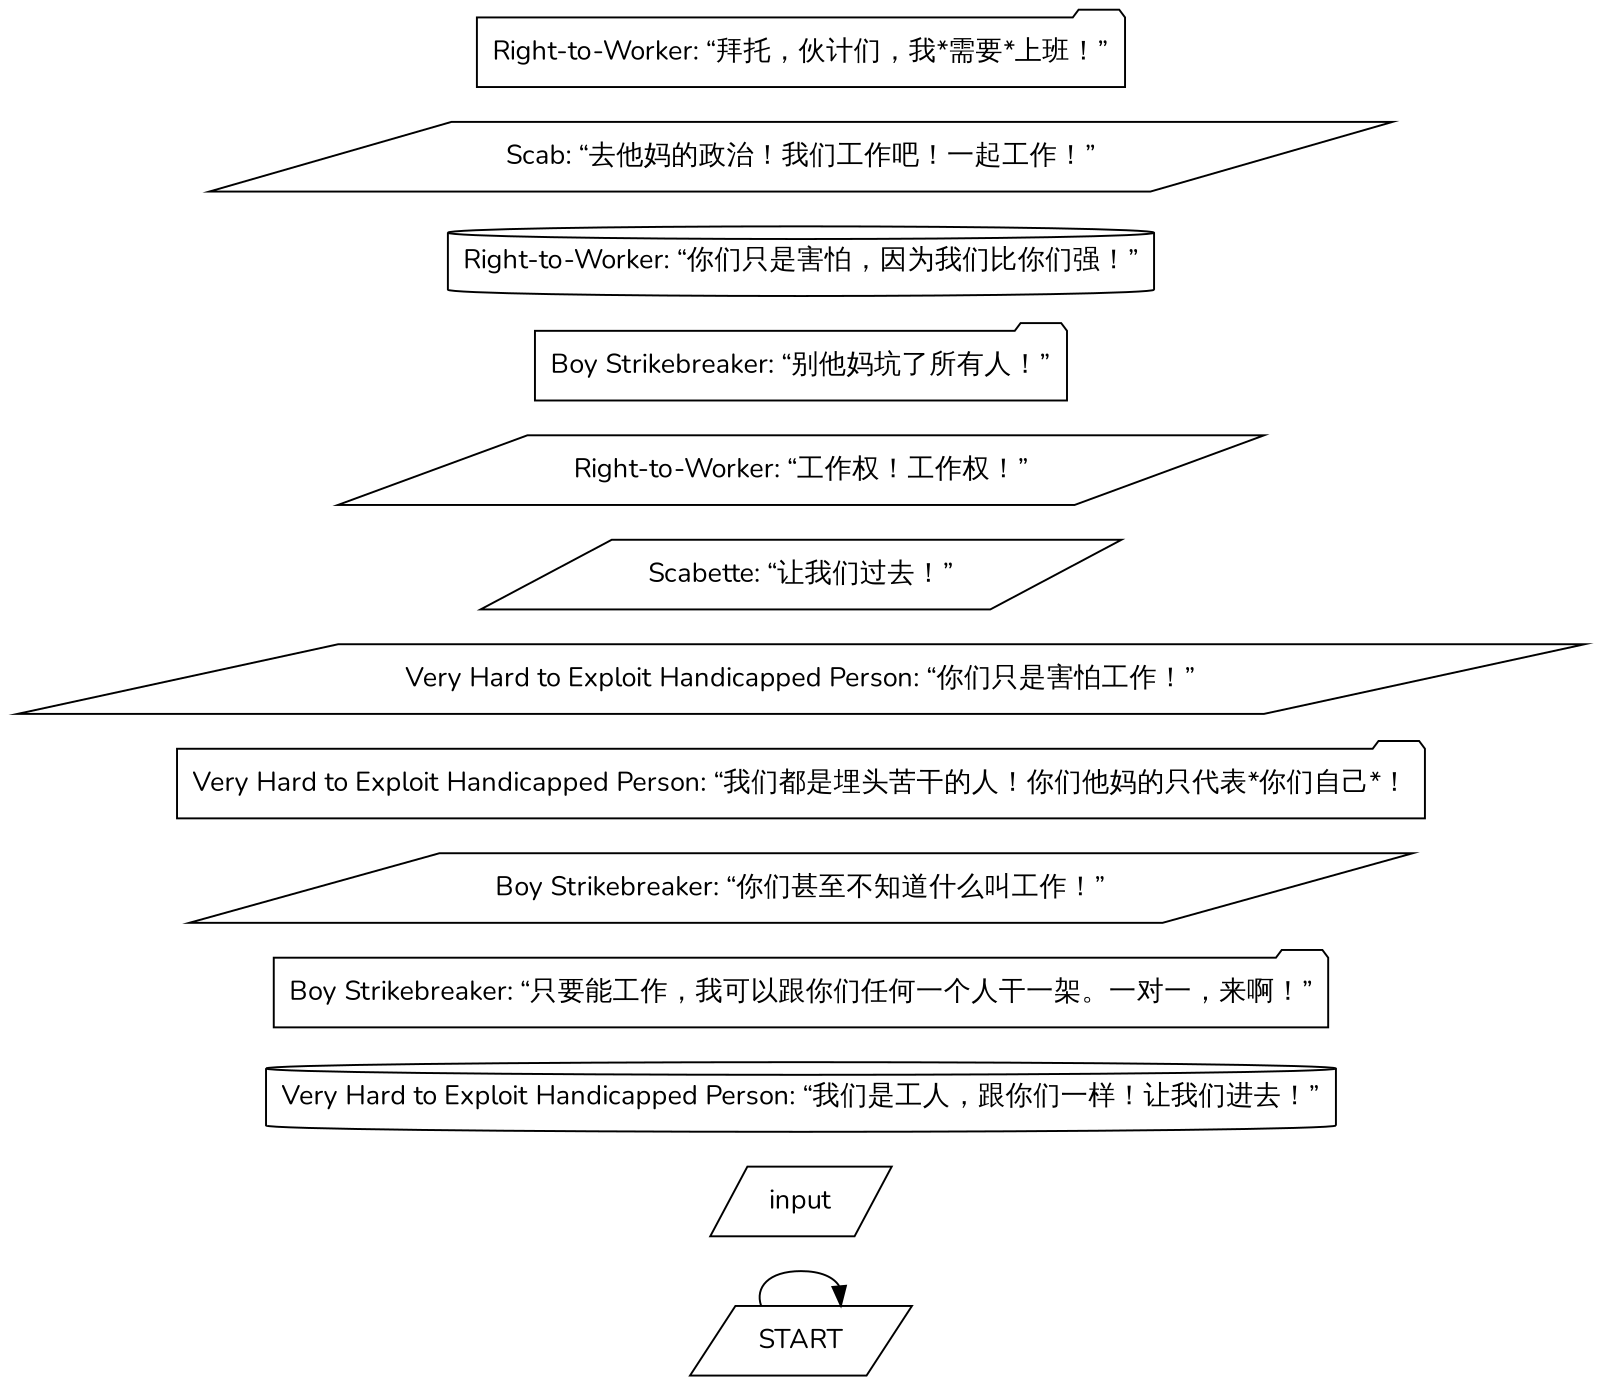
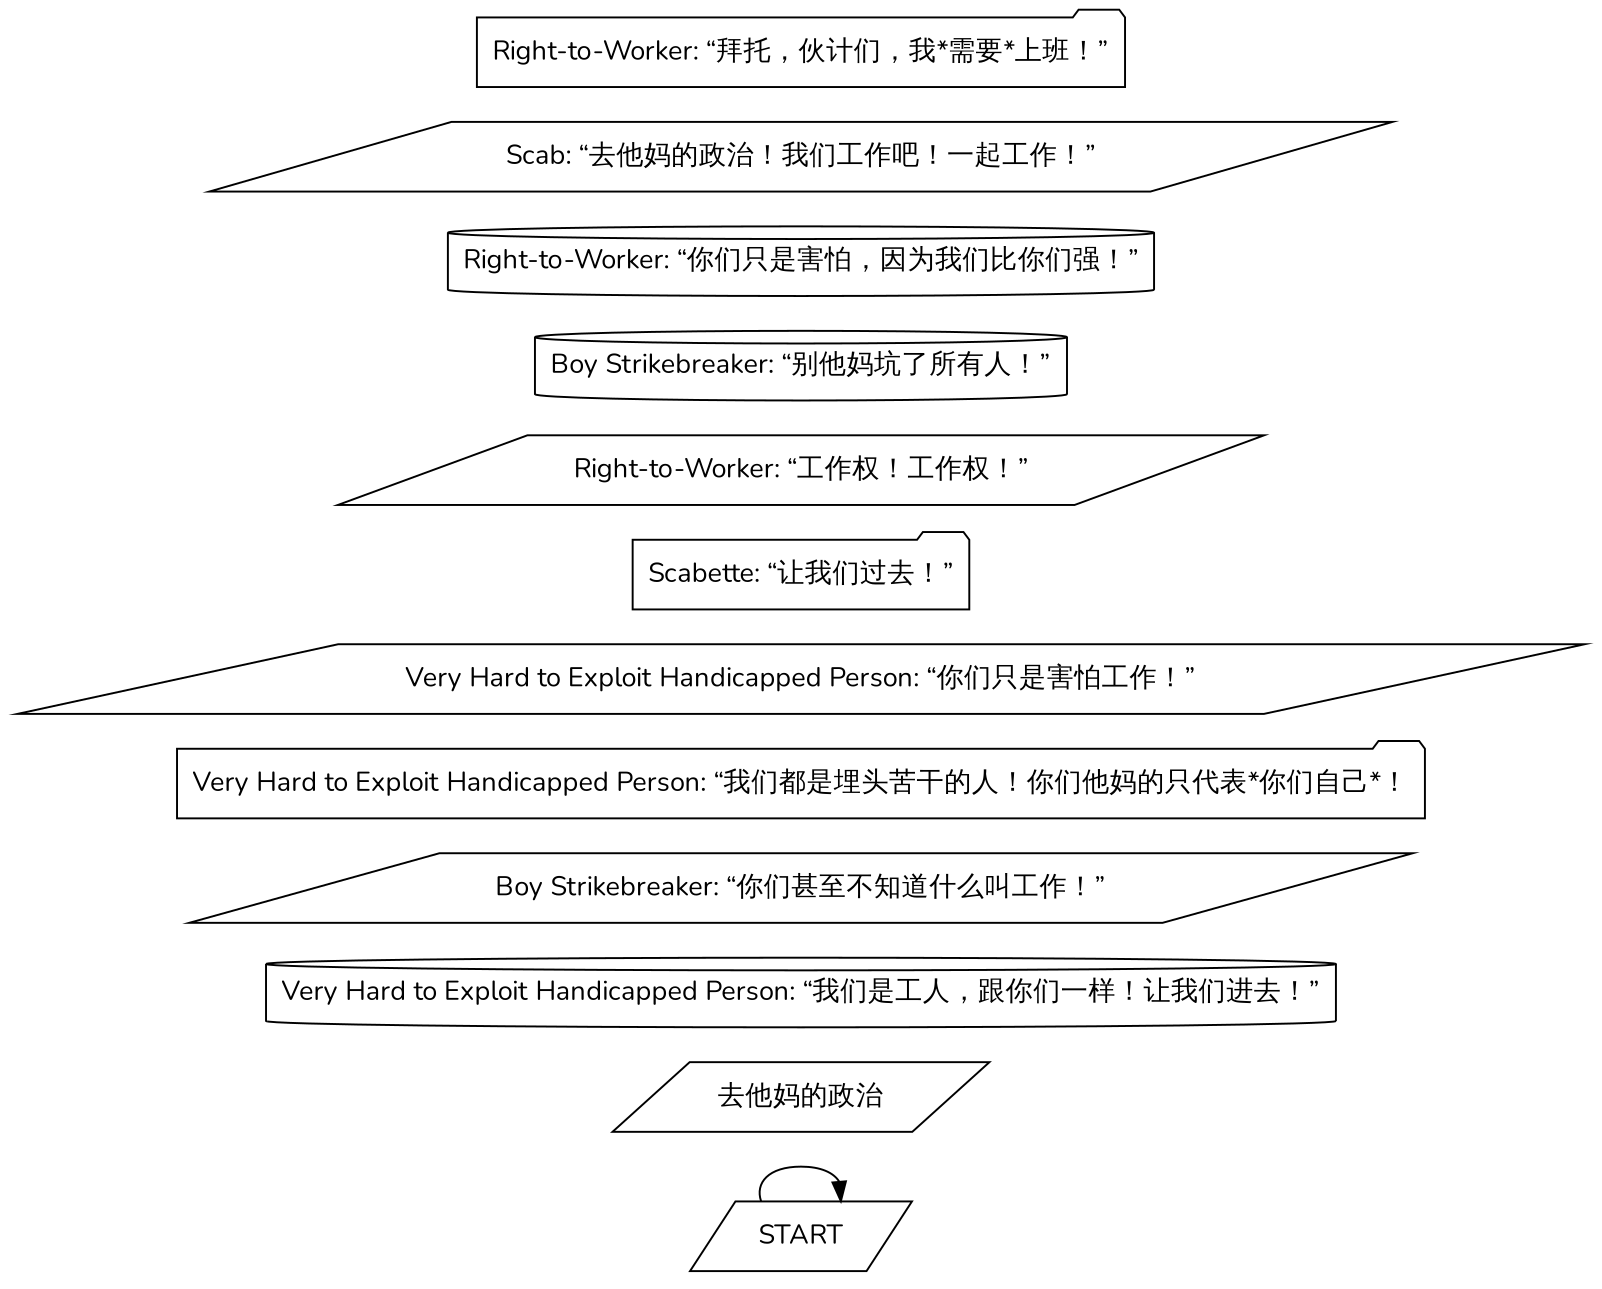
node "Boy Strikebreaker: “别他妈坑了所有人！”": shape folder -> cylinder
node "Scabette: “让我们过去！”": shape parallelogram -> folder
node "Boy Strikebreaker: “只要能工作，我可以跟你们任何一个人干一架。一对一，来啊！”": removed
node "input": label "input" -> "去他妈的政治"
